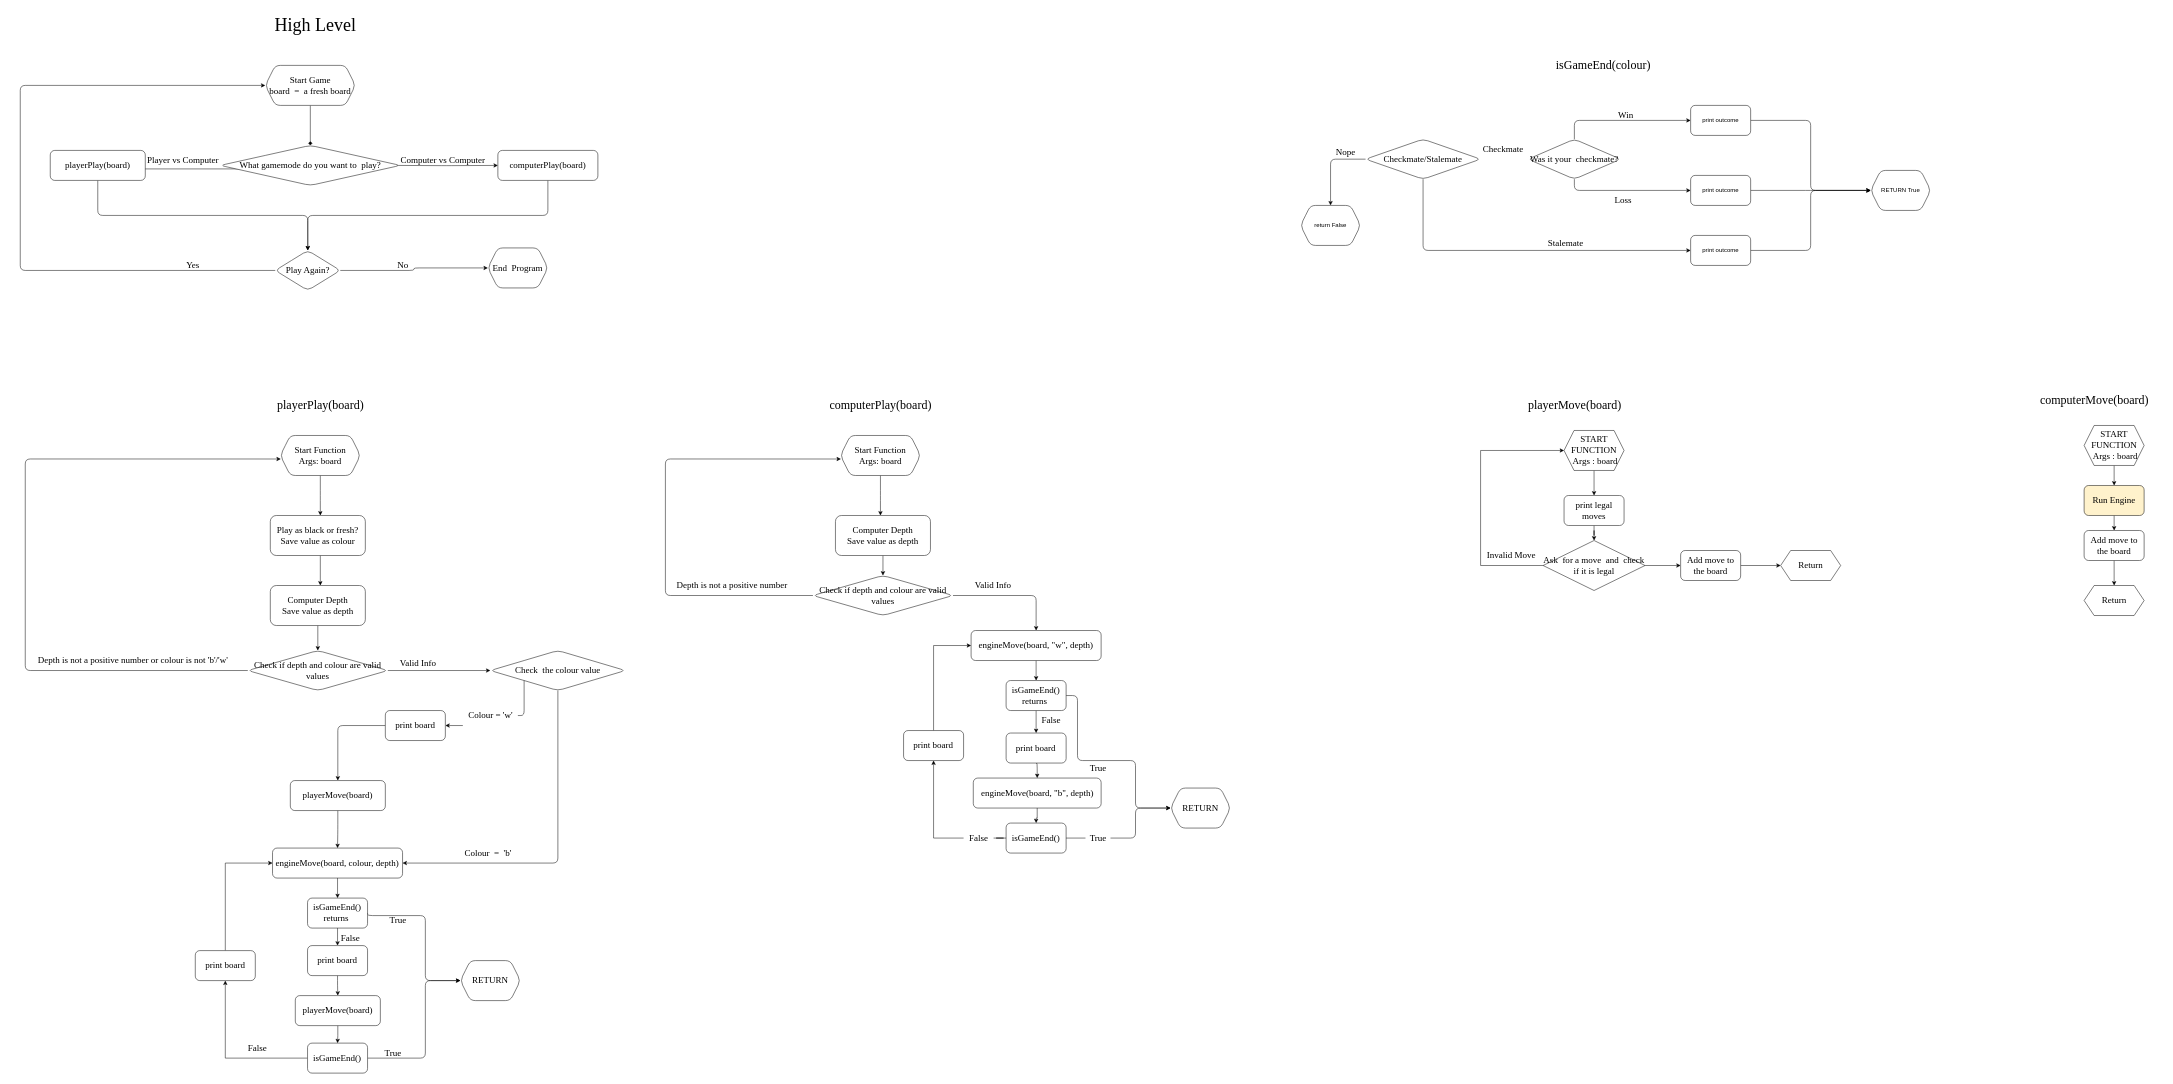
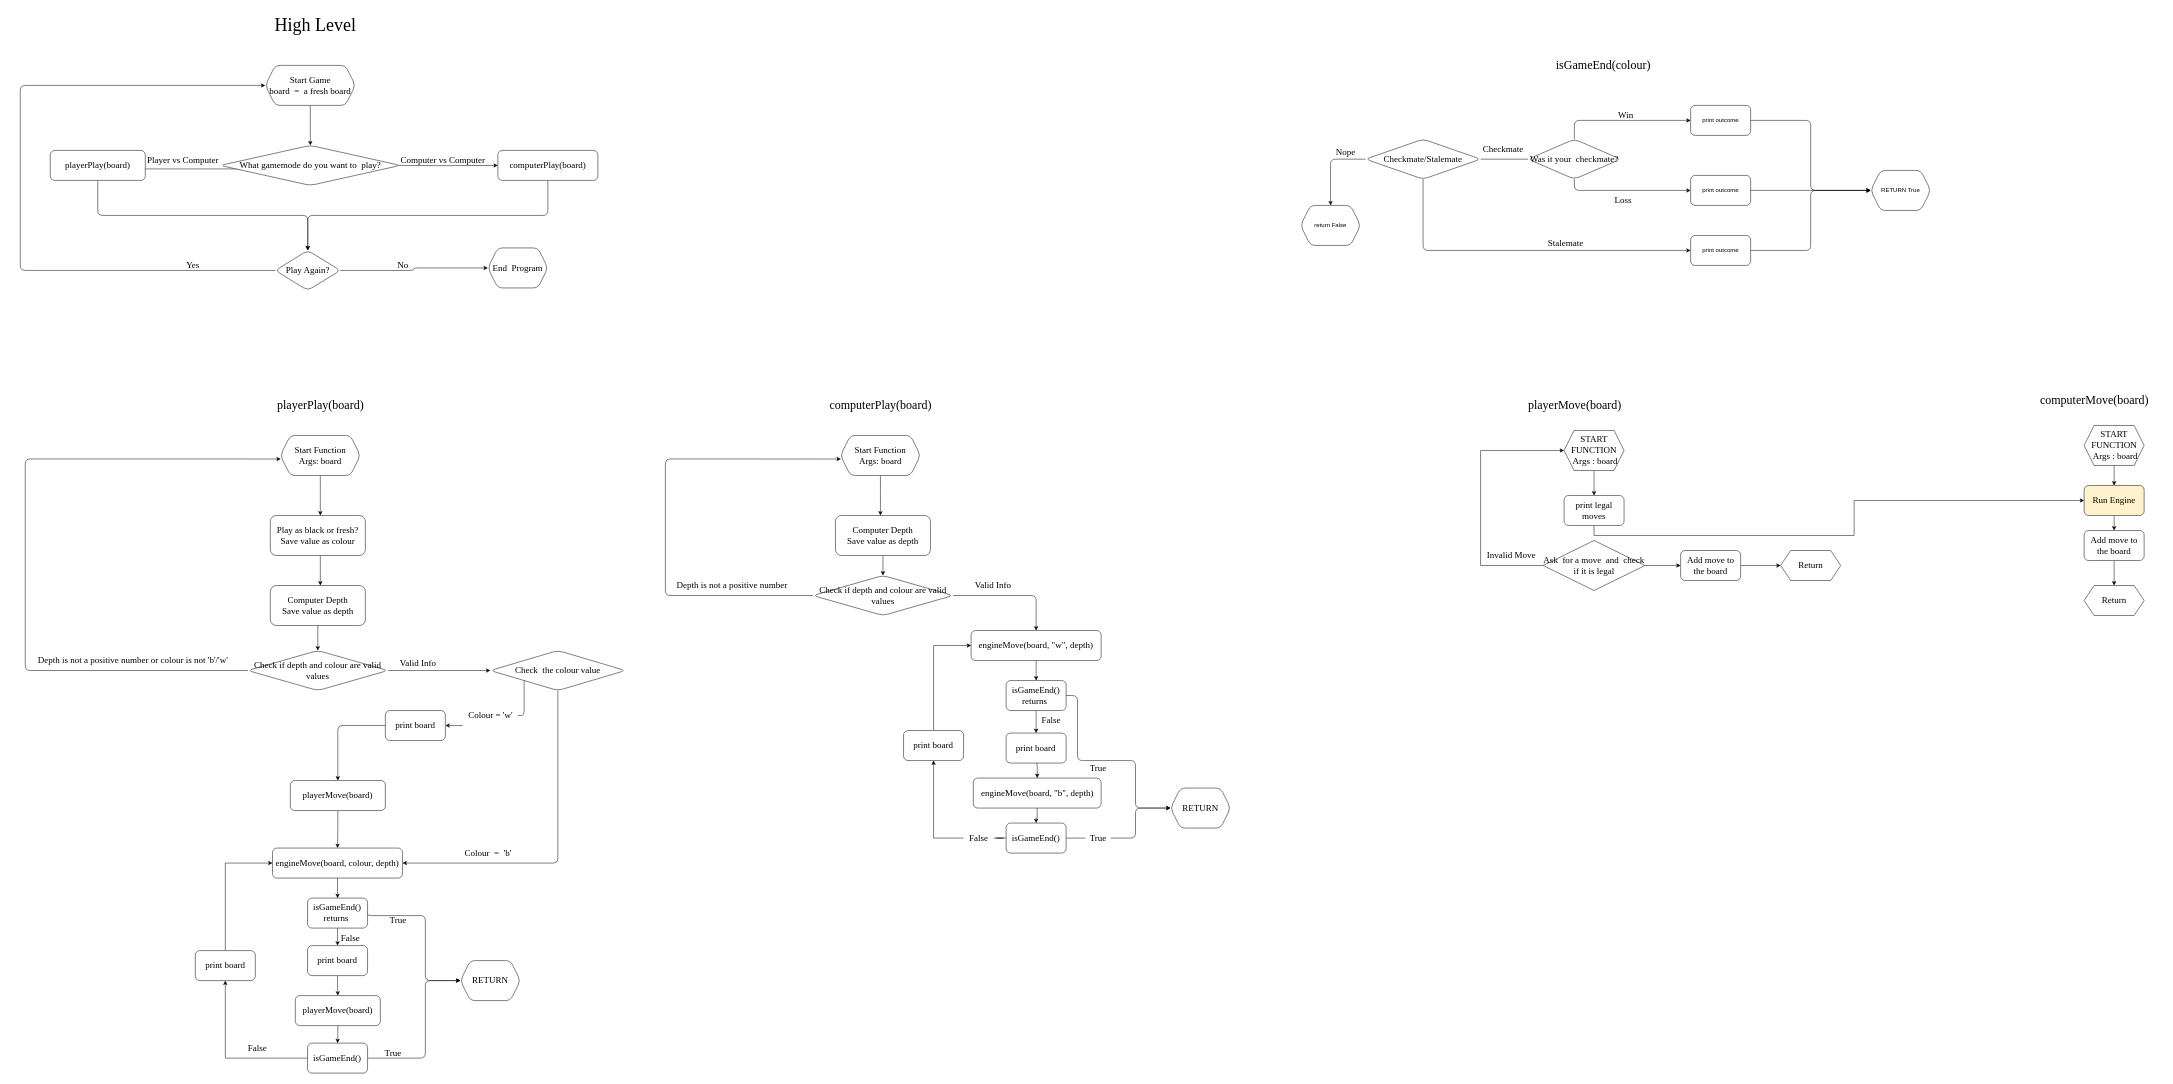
edge "Start Game board = a fresh board" -> "What gamemode do you want to play?": arrowhead diamond -> classic
edge "Checkmate/Stalemate" -- "Was it your checkmate?": added
edge "print legal moves" -> "Ask for a move and check if it is legal": now "print legal moves" -> "Run Engine"
